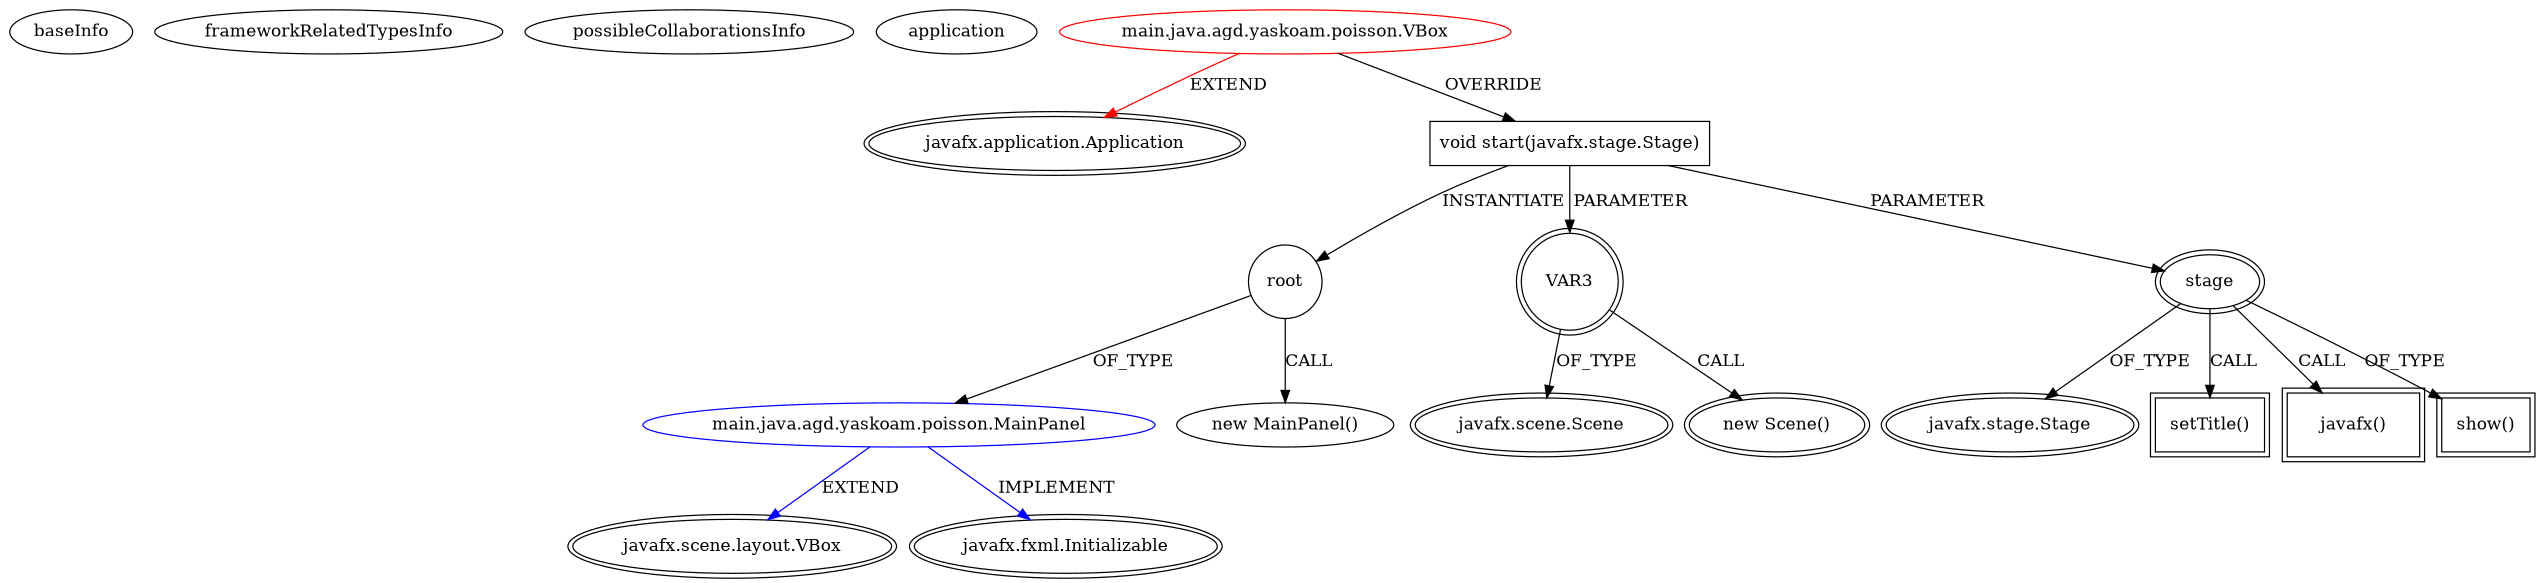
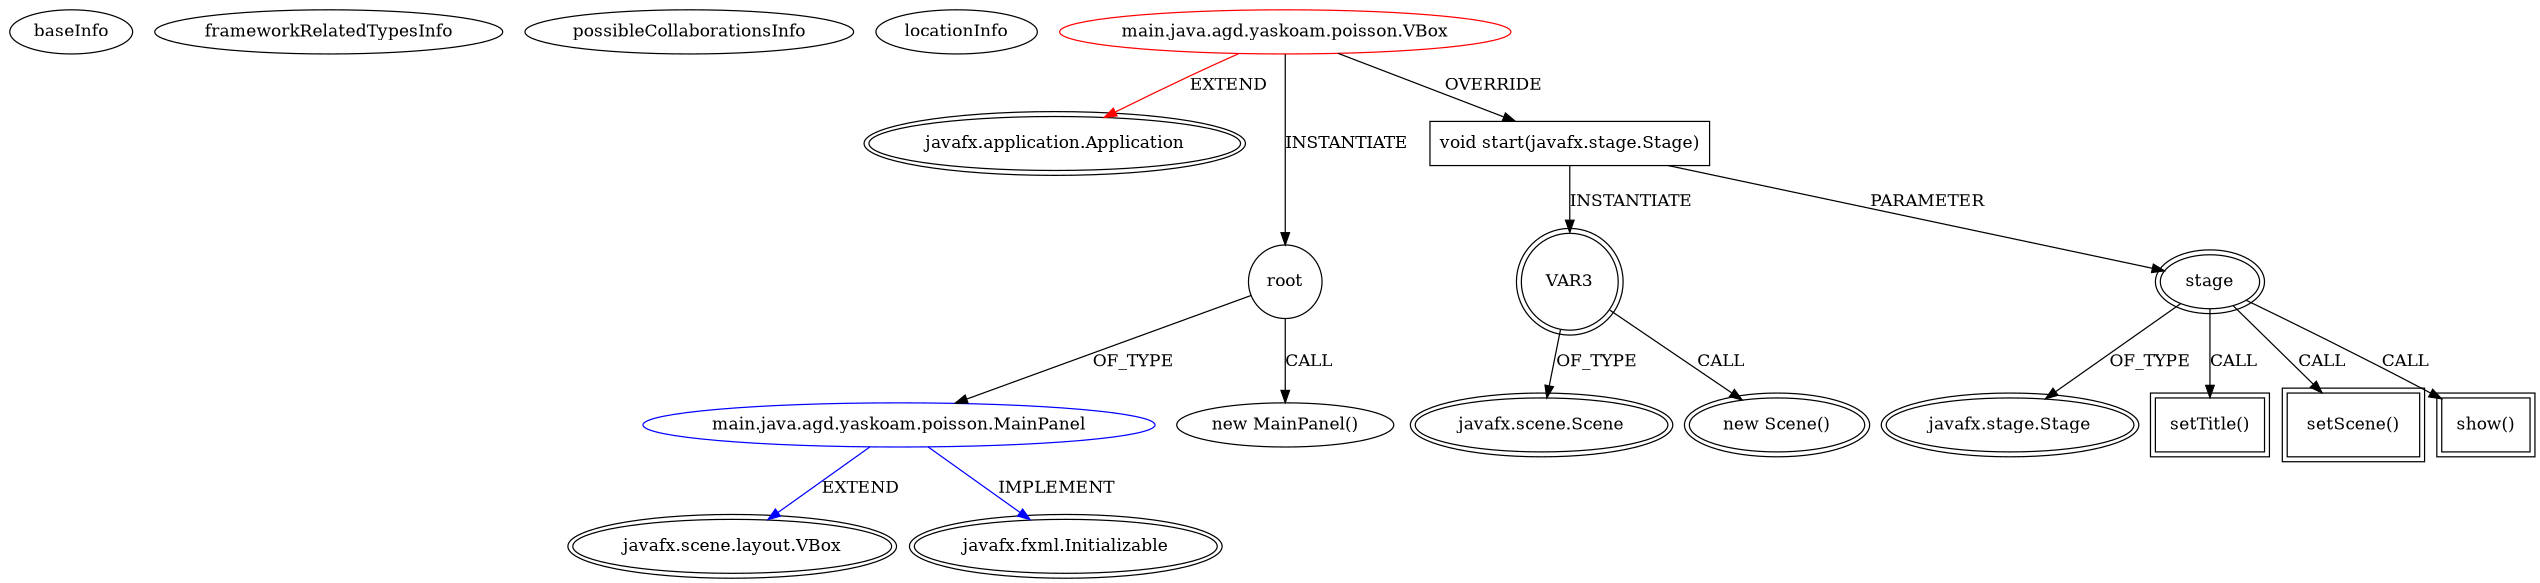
node "application": label "application" -> "locationInfo"
edge "void start(javafx.stage.Stage)" -> "VAR3": label "PARAMETER" -> "INSTANTIATE"
edge "void start(javafx.stage.Stage)" -> "root": now "main.java.agd.yaskoam.poisson.VBox" -> "root"
edge "stage" -> "show()": label "OF_TYPE" -> "CALL"
node "javafx()": label "javafx()" -> "setScene()"
